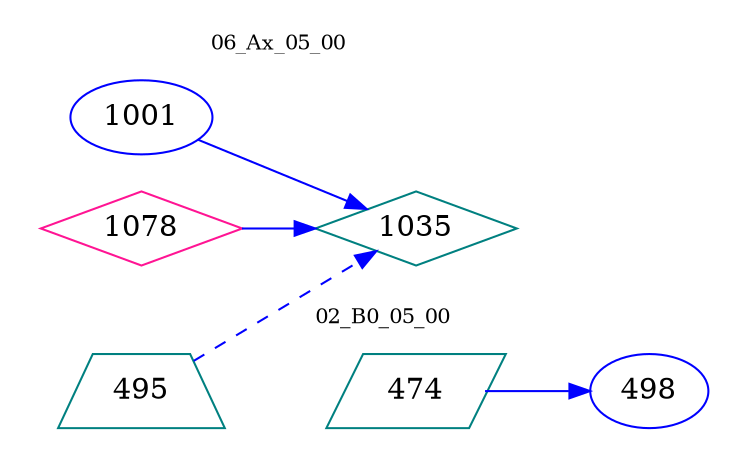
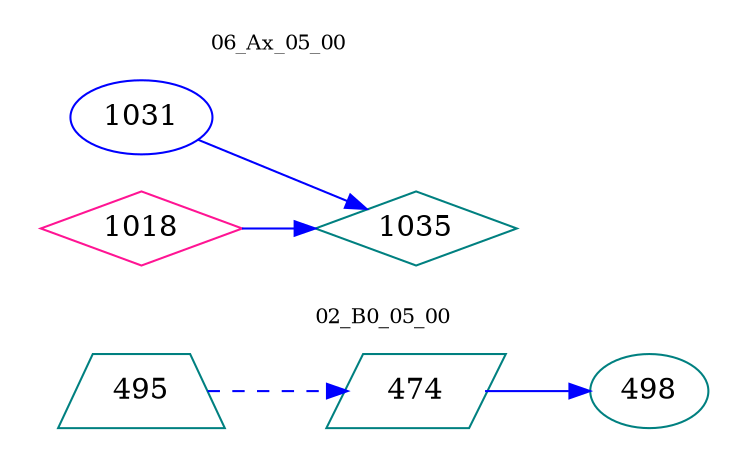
node "1001": label "1001" -> "1031"
node "1078": label "1078" -> "1018"
edge "495" -> "1035": now "495" -> "474"
node "498": color blue -> teal
